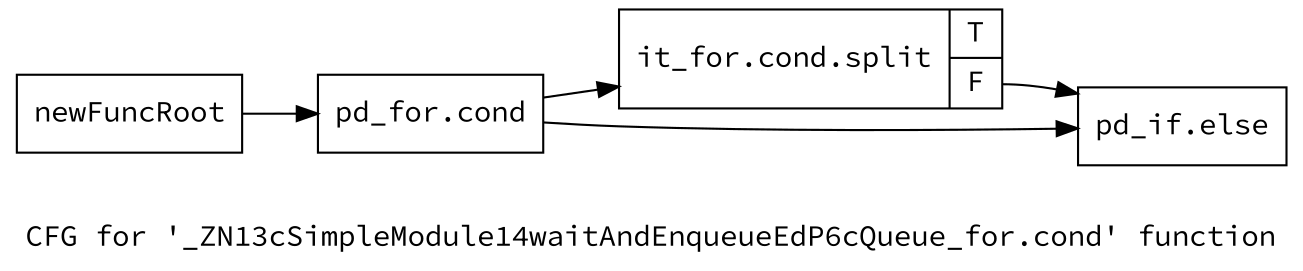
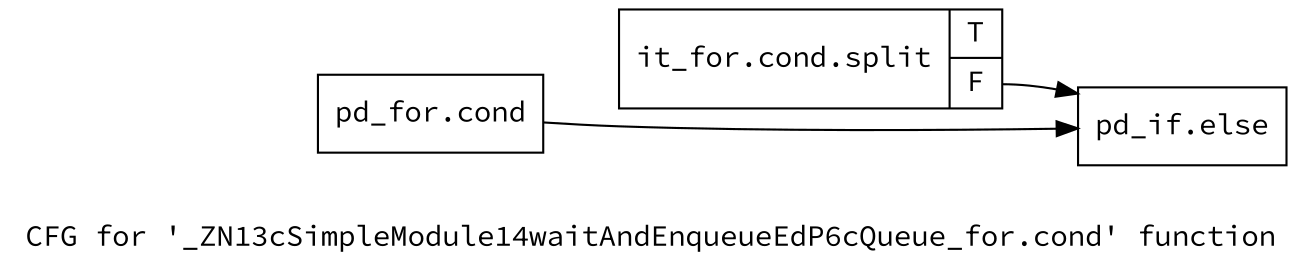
edge "pd_for.cond" -> "it_for.cond.split": removed
node "newFuncRoot": removed
